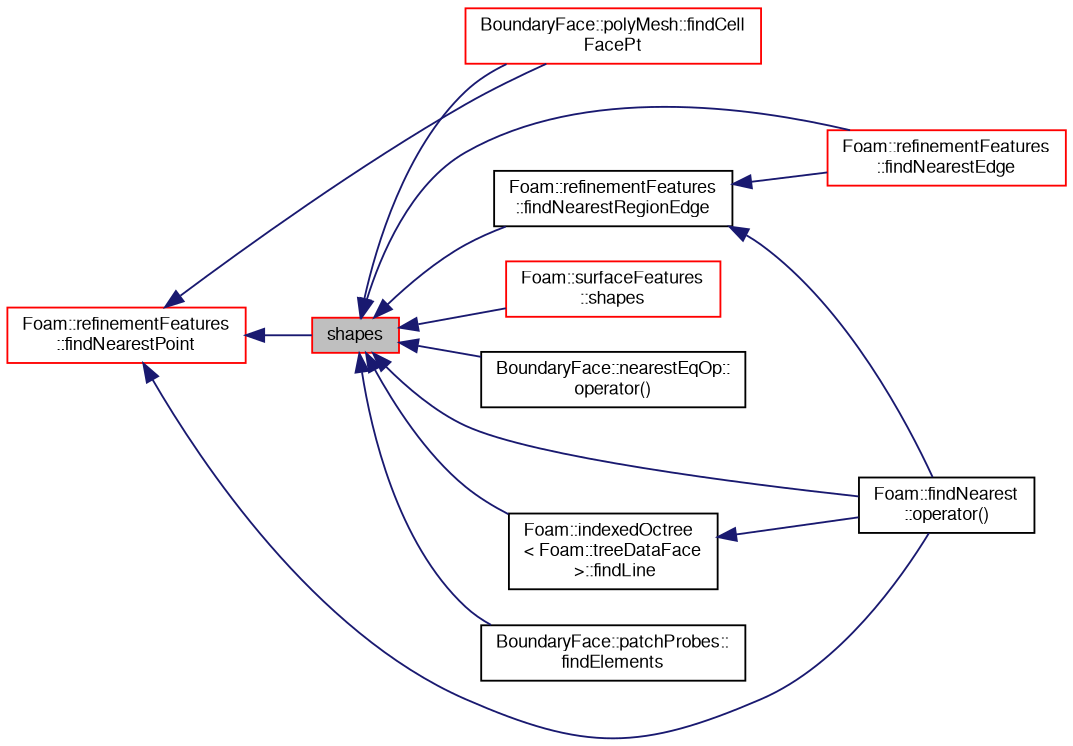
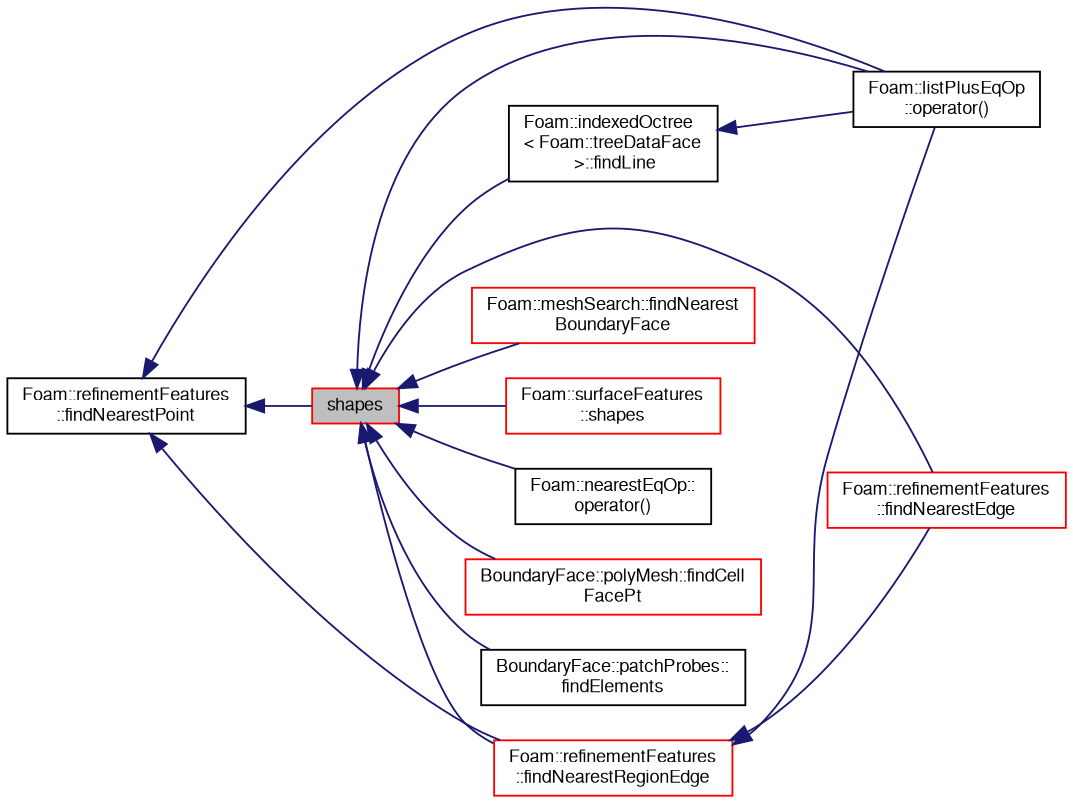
edge "BoundaryFace::polyMesh::findCell FacePt" -> "Foam::refinementFeatures ::findNearestPoint": now "Foam::refinementFeatures ::findNearestRegionEdge" -> "Foam::refinementFeatures ::findNearestPoint"
node "Foam::refinementFeatures ::findNearestRegionEdge": color black -> red
node "Foam::meshSearch::findNearest BoundaryFace": added
node "Foam::refinementFeatures ::findNearestPoint": color red -> black
node "BoundaryFace::nearestEqOp:: operator()": label "BoundaryFace::nearestEqOp:: operator()" -> "Foam::nearestEqOp:: operator()"
node "Foam::findNearest ::operator()": label "Foam::findNearest ::operator()" -> "Foam::listPlusEqOp ::operator()"
